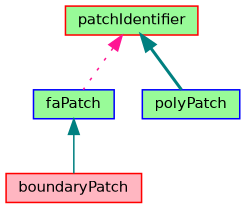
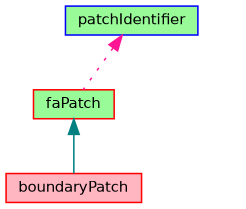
node "patchIdentifier": color red -> blue
node "faPatch": color blue -> red
node "polyPatch": removed
